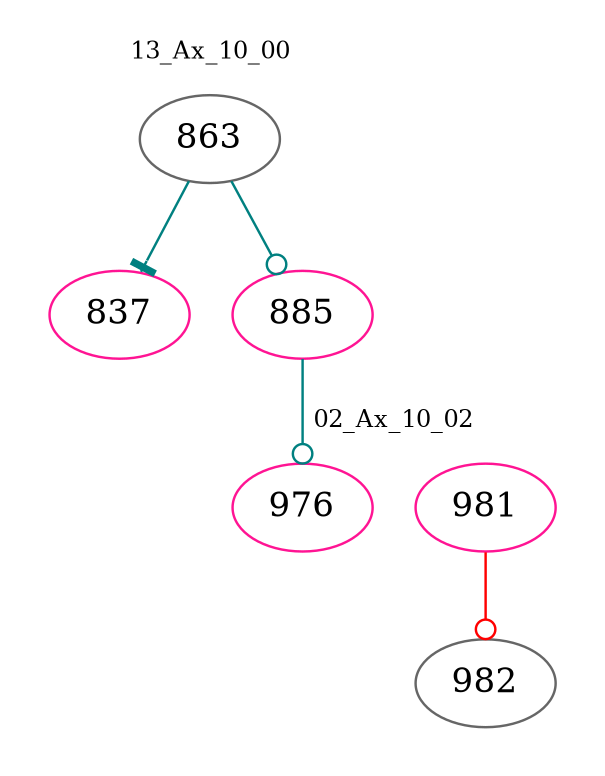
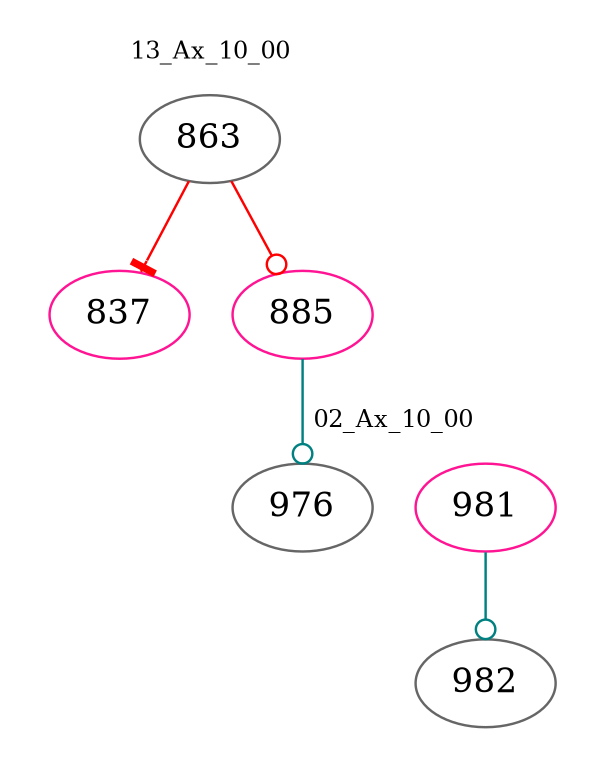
edge "863" -> "885": color teal -> red
edge "863" -> "837": color teal -> red
cluster "02_Ax_10_02": label "02_Ax_10_02" -> "02_Ax_10_00"
node "976": color deeppink -> gray40
edge "981" -> "982": color red -> teal
